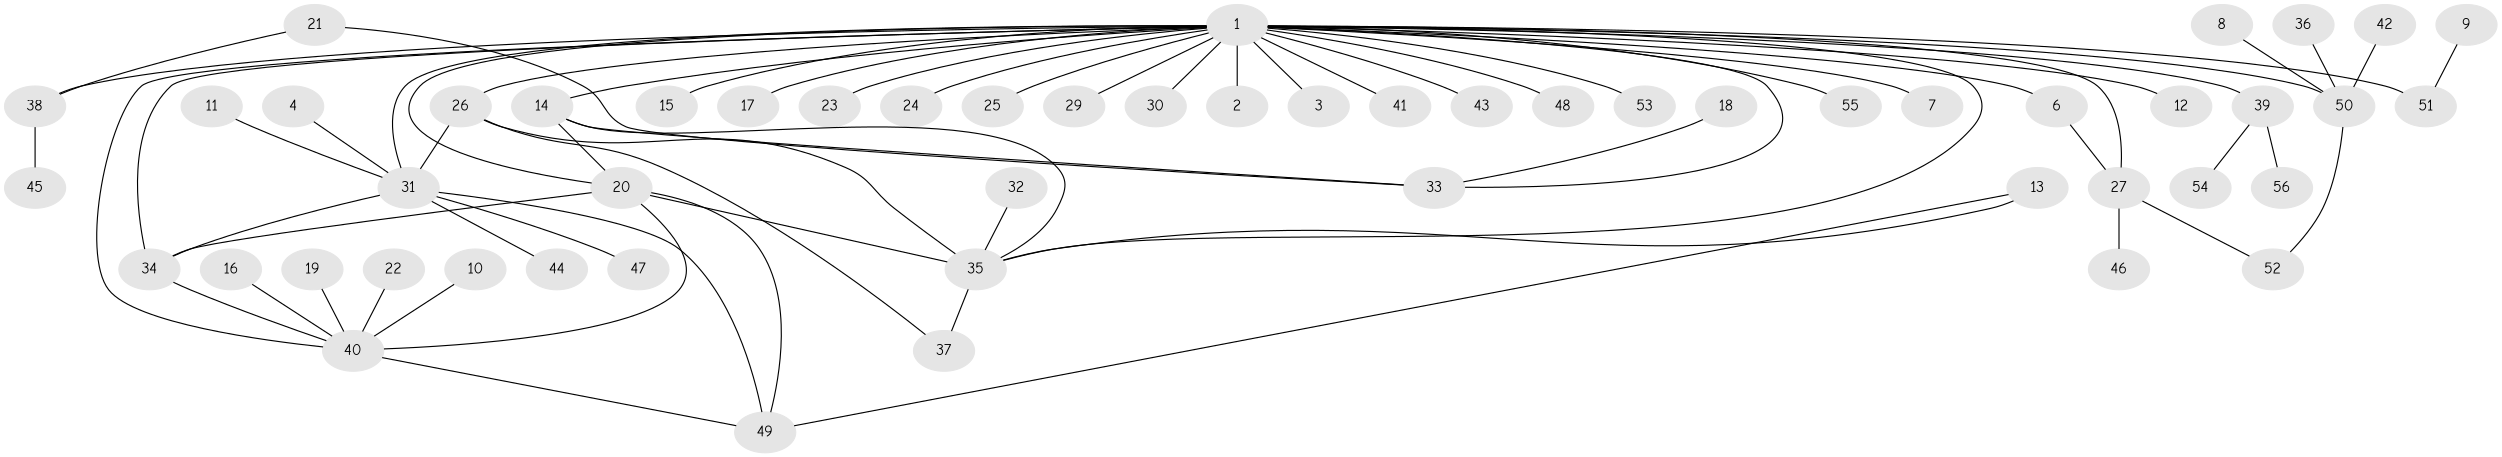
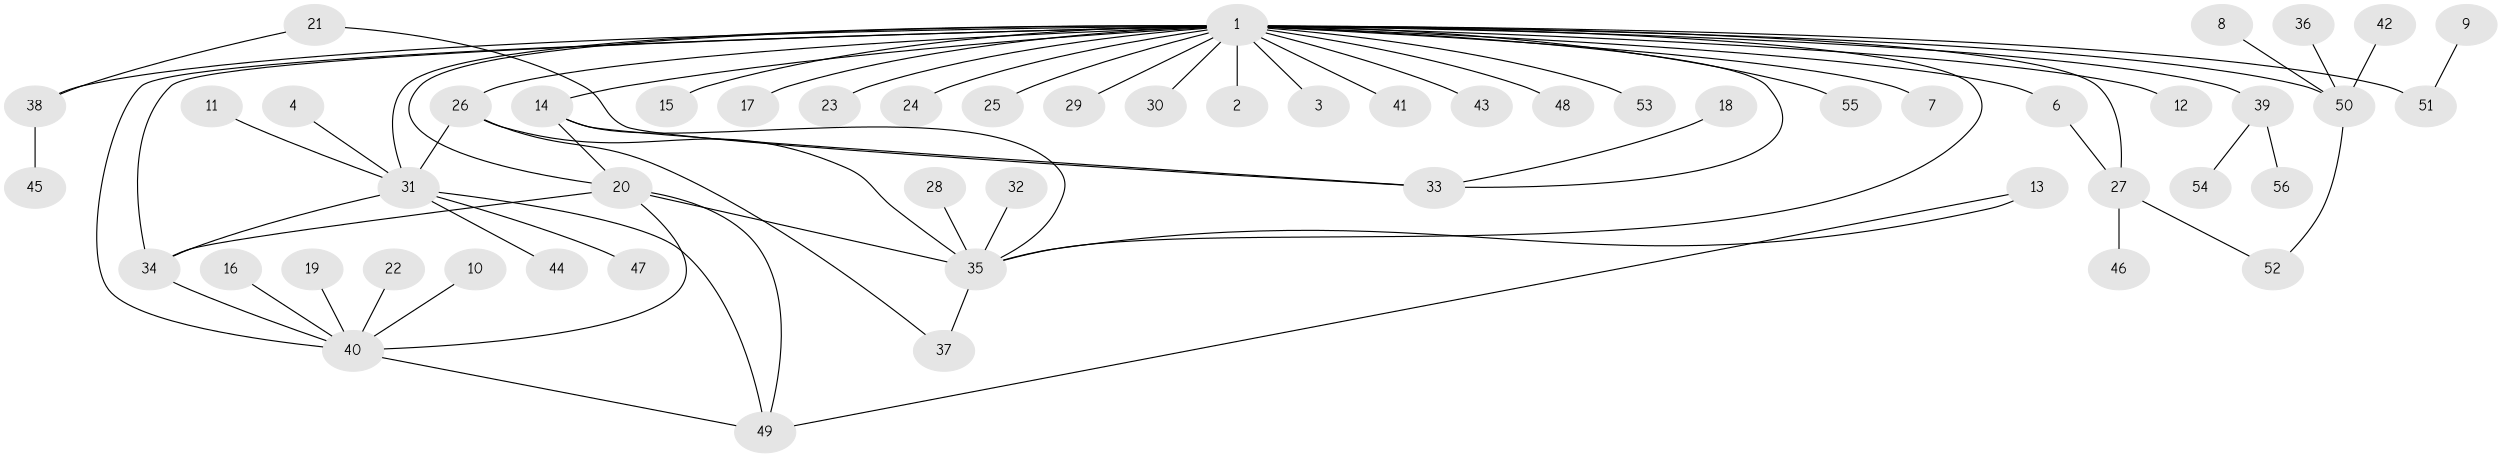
node "28": added
